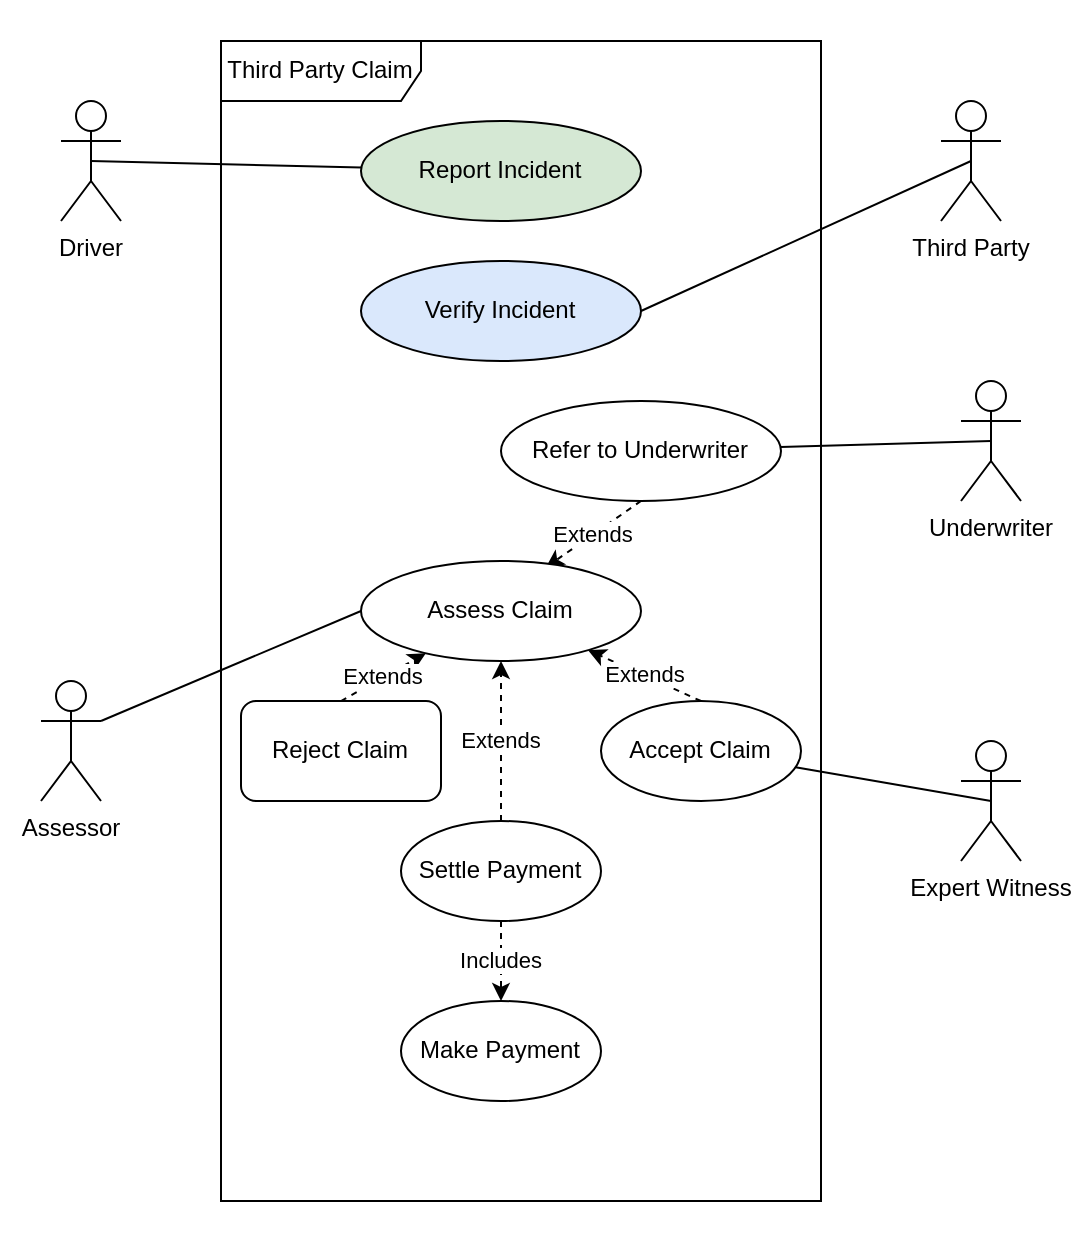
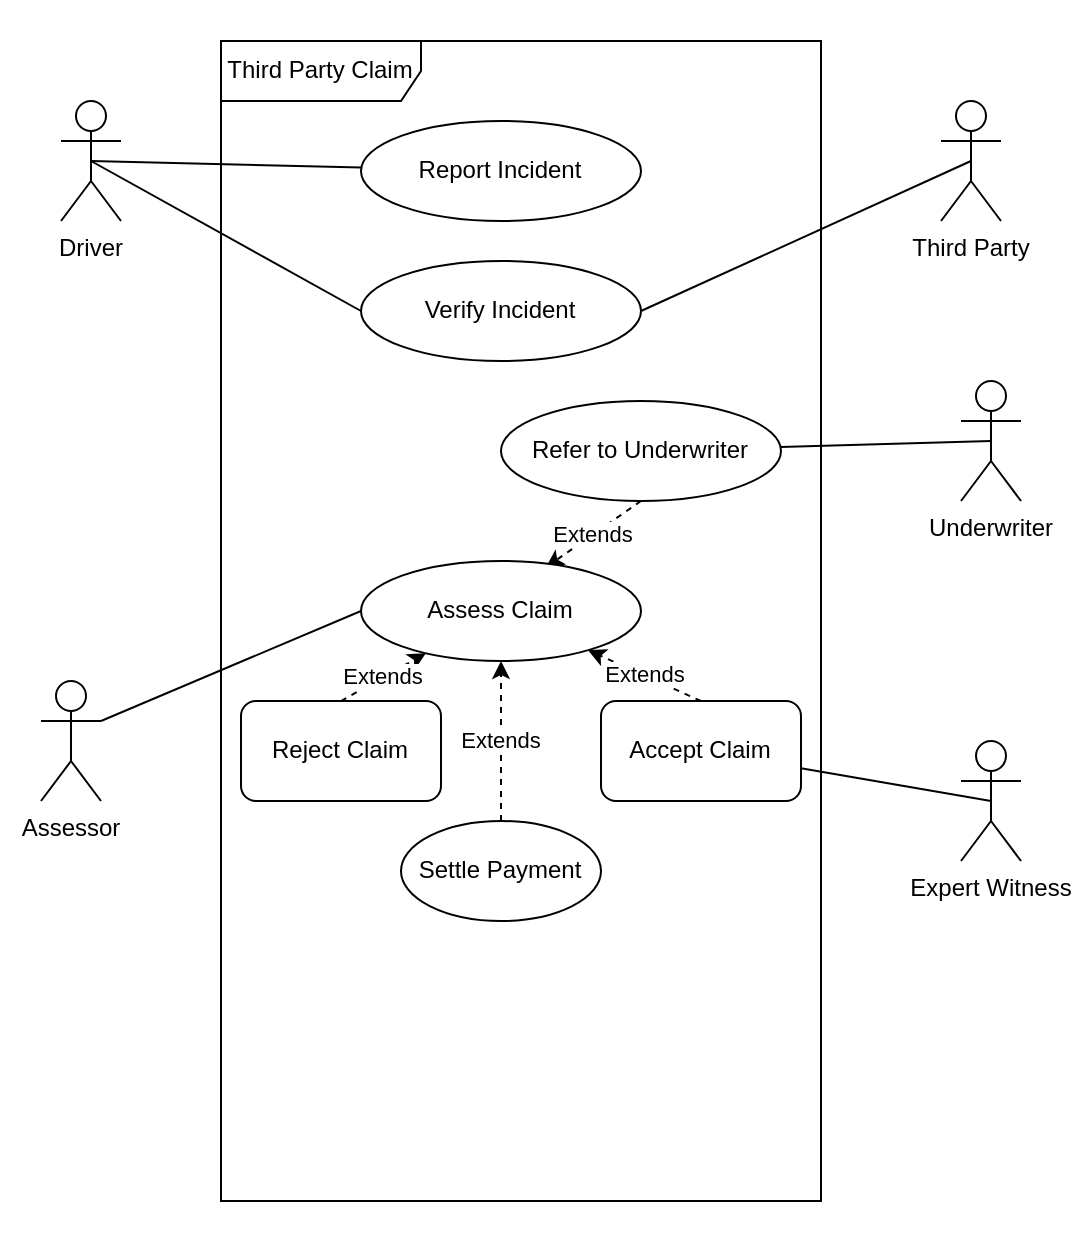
node "Report Incident": fillcolor #d5e8d4 -> #ffffff
edge "Driver" -- "Verify Incident": added
node "Verify Incident": fillcolor #dae8fc -> #ffffff
node "Accept Claim": shape ellipse -> rounded rectangle
edge "Settle Payment" -> "Make Payment": removed, label "Includes"
node "Make Payment": removed
